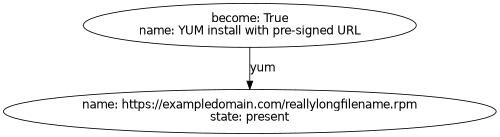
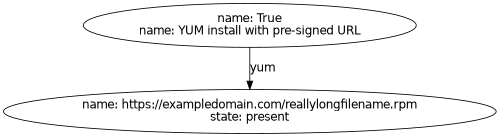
node "become: True name: YUM install with pre-signed URL": label "become: True name: YUM install with pre-signed URL" -> "name: True name: YUM install with pre-signed URL"
